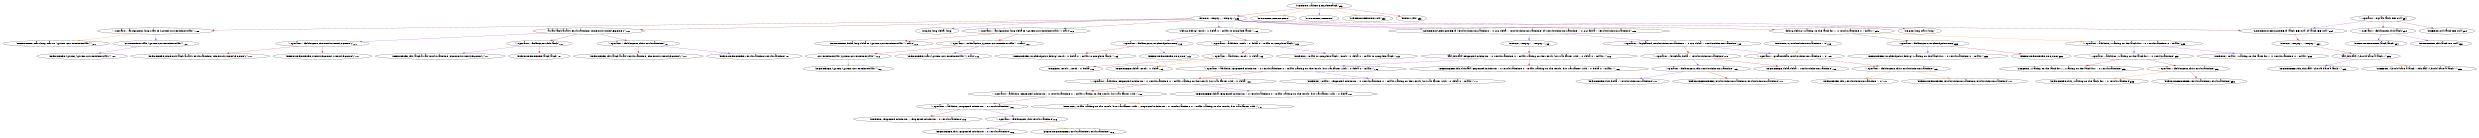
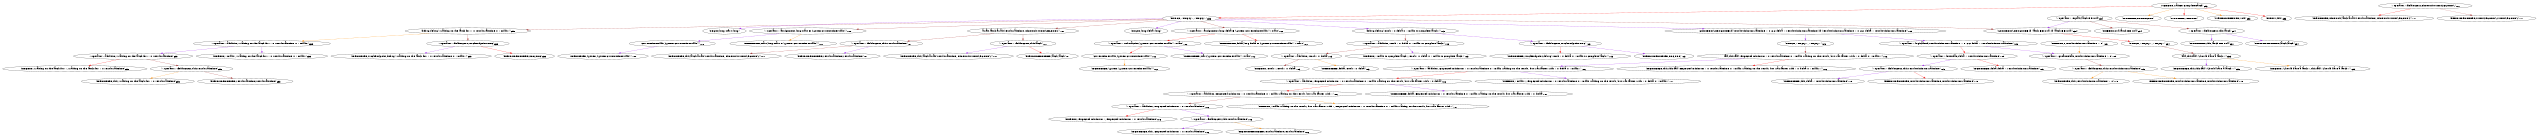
edge "(METHOD,waitForCompleteLatch)" -> "(MODIFIER,VIRTUAL)": color purple -> red
edge "(await,latch.await(resultWaitTime, TimeUnit.MILLISECONDS))" -> "(<operator>.fieldAccess,TimeUnit.MILLISECONDS)": removed
